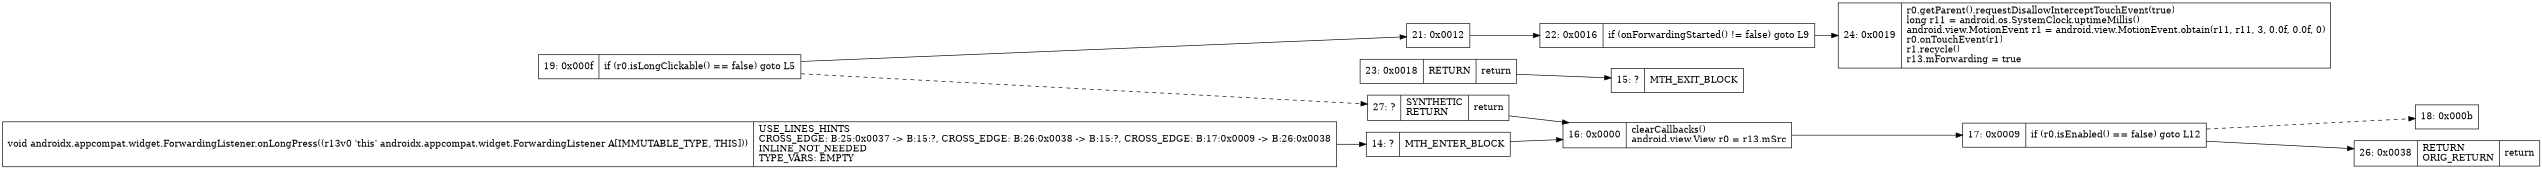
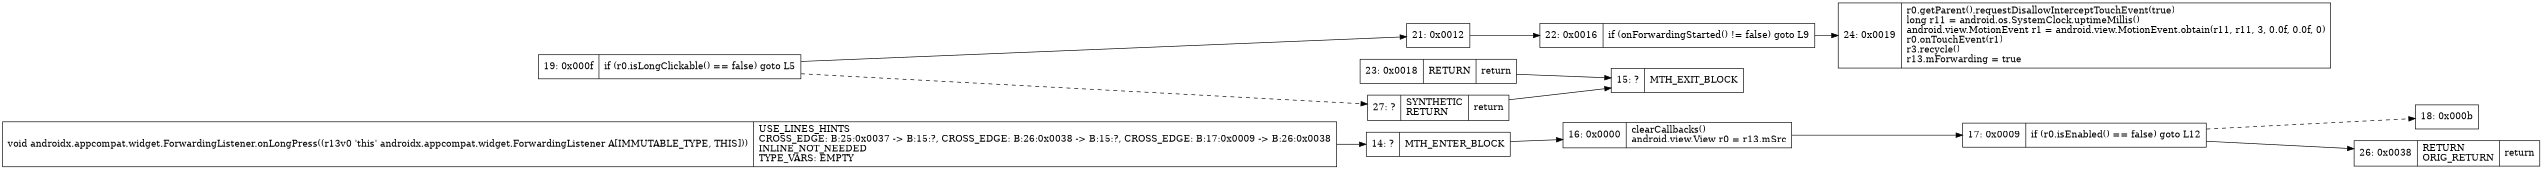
node "24: 0x0019": text "r1.recycle()" -> "r3.recycle()"
edge "27: ?" -> "16: 0x0000": now "27: ?" -> "15: ?"
